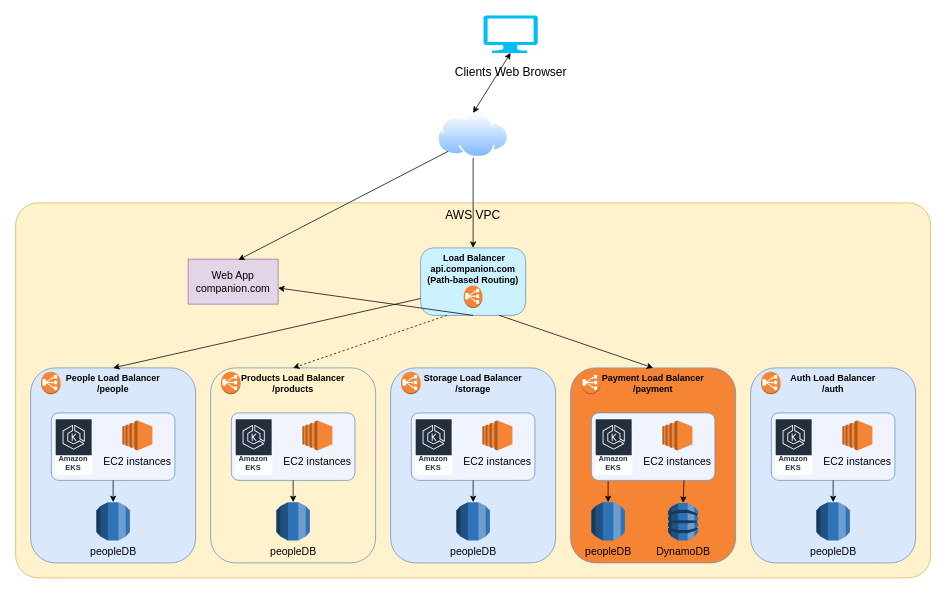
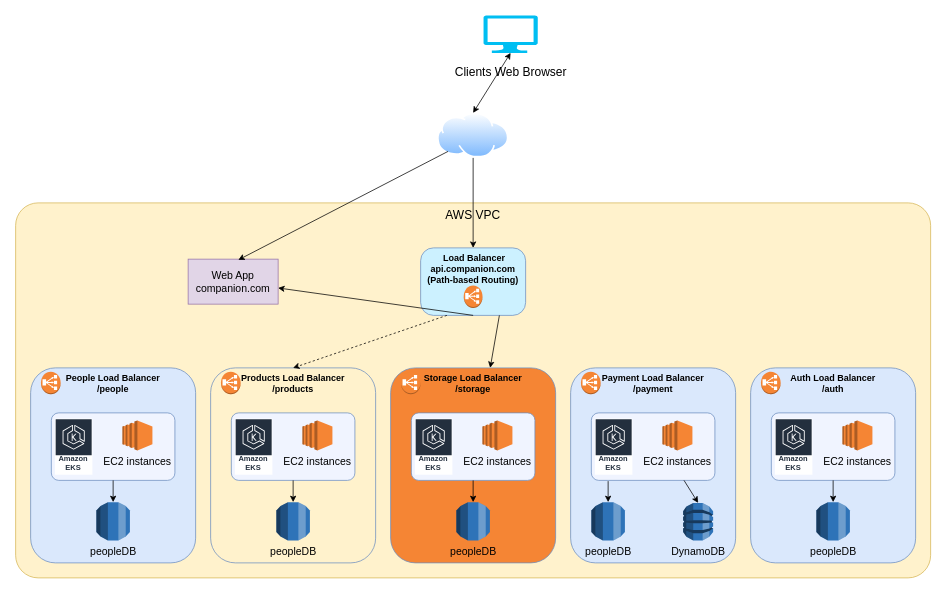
edge "Load Balancer api.companion.com (Path-based Routing)" -> "People Load Balancer /people": removed
edge "Load Balancer api.companion.com (Path-based Routing)" -> "Payment Load Balancer /payment": now "Load Balancer api.companion.com (Path-based Routing)" -> "Storage Load Balancer /storage"
node "Storage Load Balancer /storage": fillcolor #dae8fc -> #f58534
node "Payment Load Balancer /payment": fillcolor #f58534 -> #dae8fc
node "DynamoDB": moved (683, 522) -> (698, 522)
